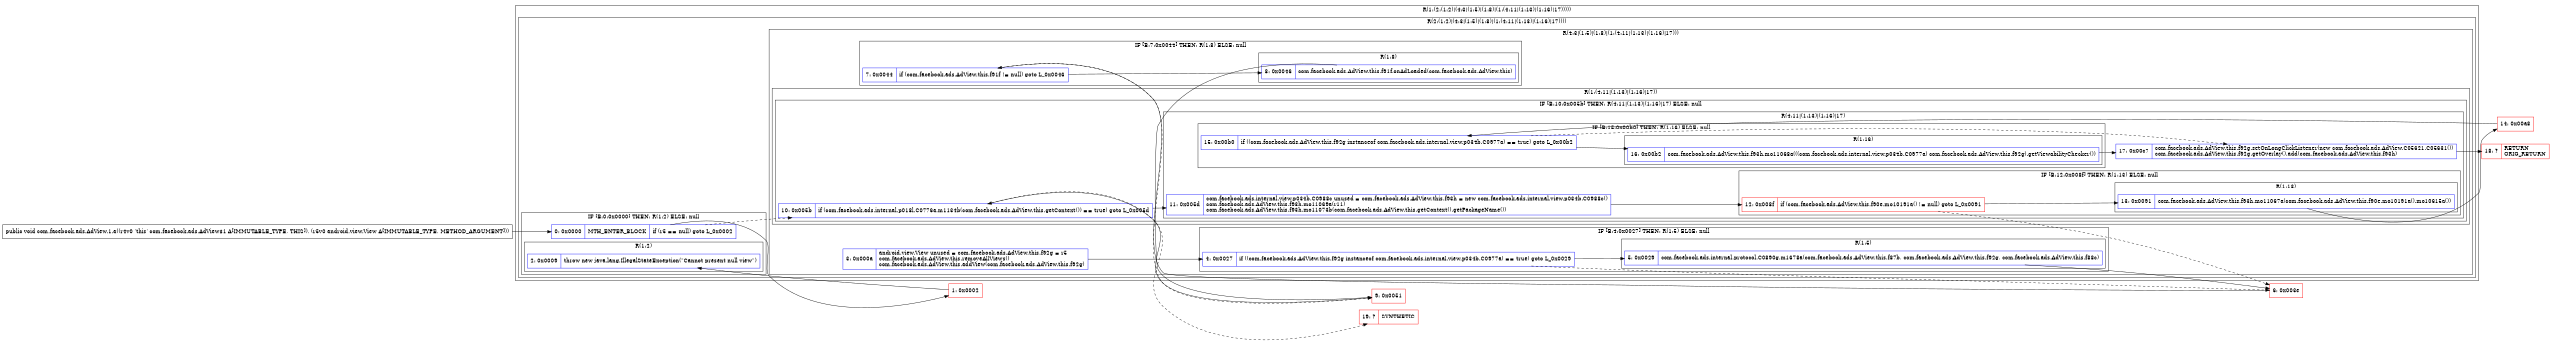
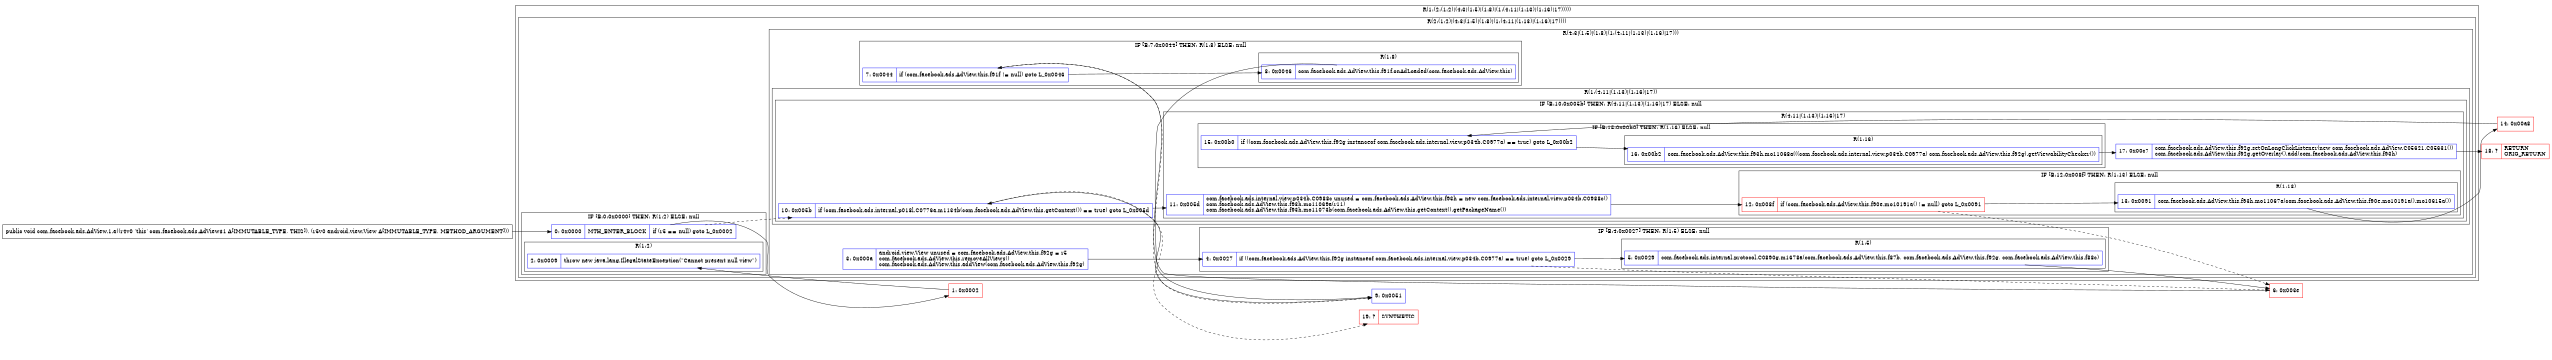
edge "15: 0x00b0" -> "17: 0x00c7": removed
node "9: 0x0051": color red -> blue
